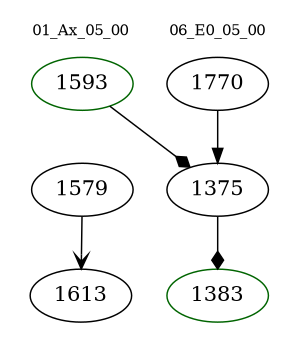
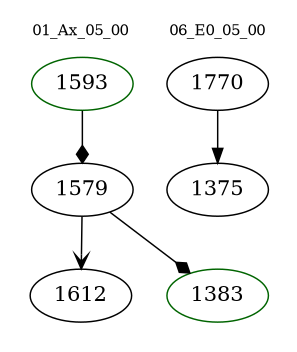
edge "1593" -> "1375": now "1593" -> "1579"
edge "1375" -> "1383": now "1579" -> "1383"
node "1613": label "1613" -> "1612"
